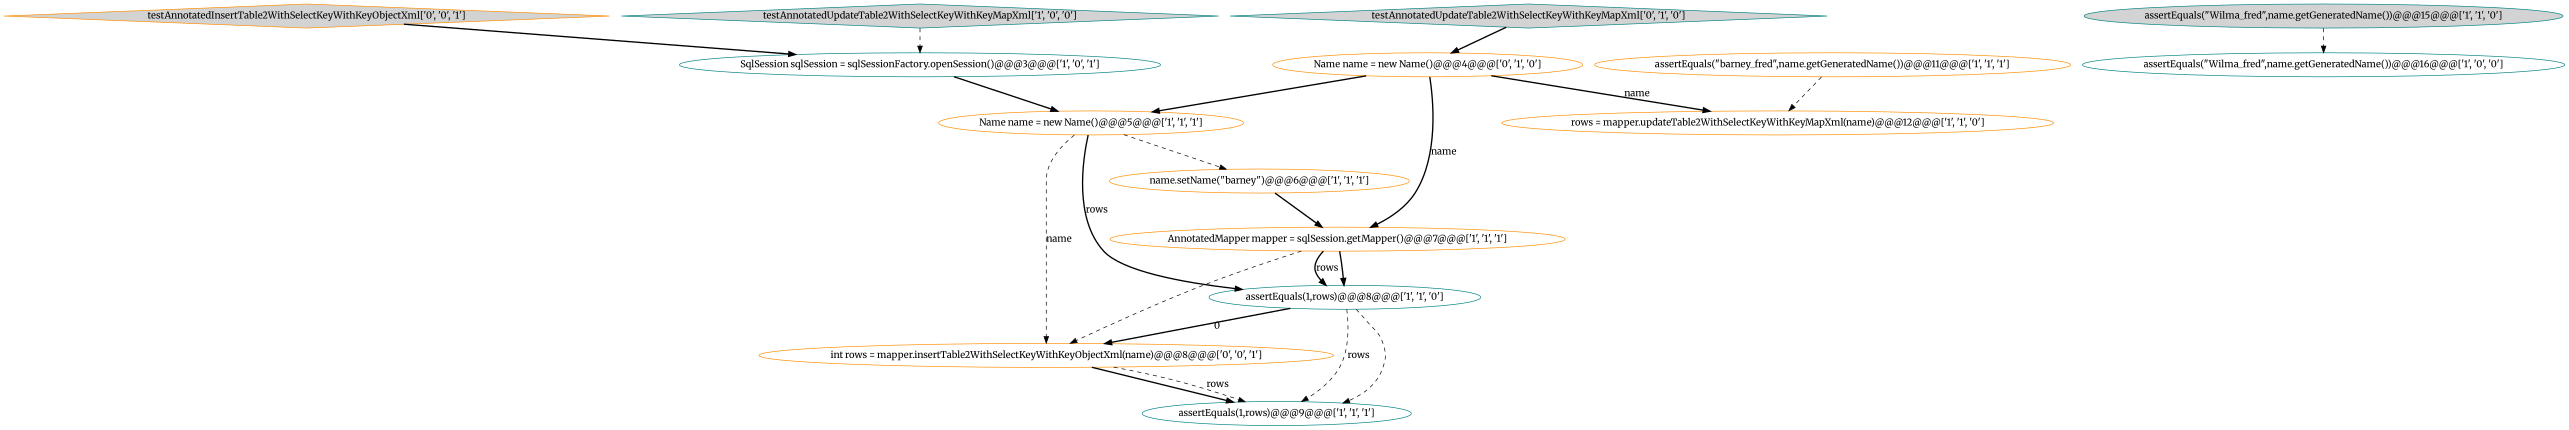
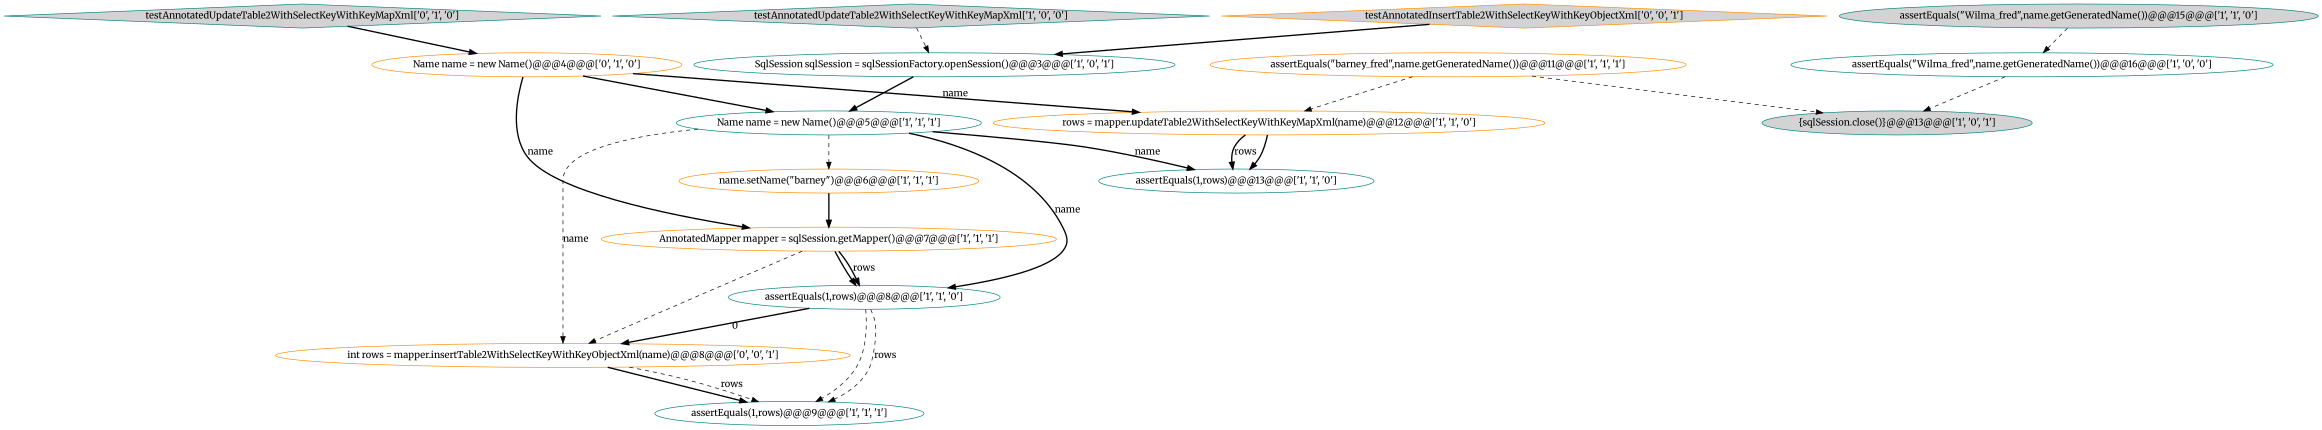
node "Name name = new Name()@@@5@@@['1', '1', '1']": color darkorange -> teal
node "{sqlSession.close()}@@@13@@@['1', '0', '1']": added
node "assertEquals(1,rows)@@@13@@@['1', '1', '0']": added
edge "Name name = new Name()@@@5@@@['1', '1', '1']" -> "assertEquals(1,rows)@@@8@@@['1', '1', '0']": label "rows" -> "name"
